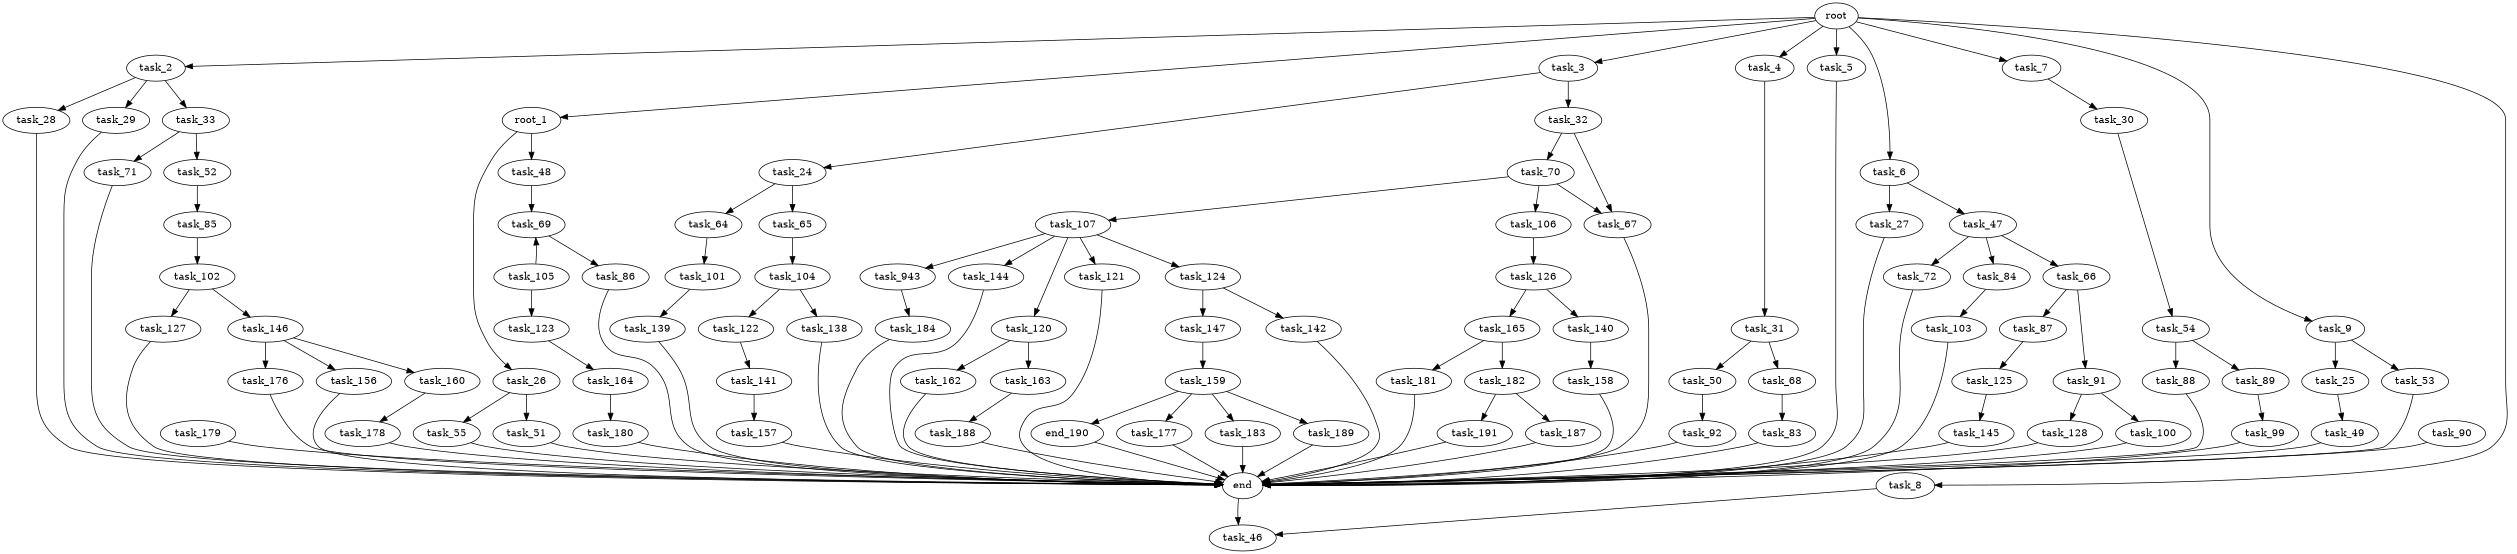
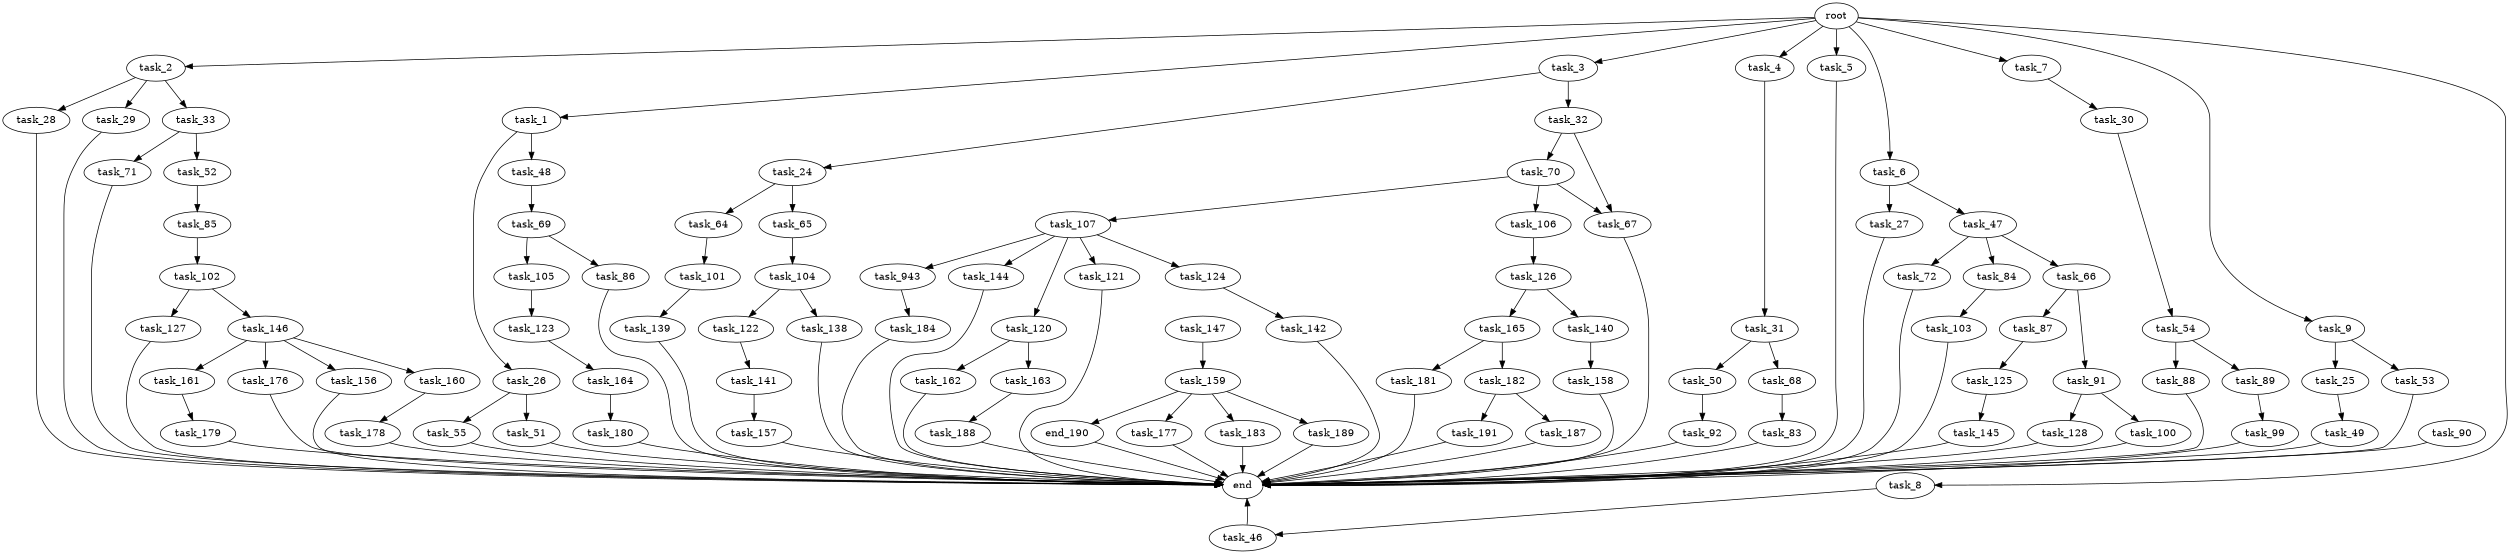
node "root_1": label "root_1" -> "task_1"
edge "task_105" -> "task_69": reversed
edge "task_124" -> "task_147": removed
node "task_161": added
edge "end" -> "task_46": reversed
